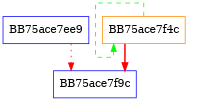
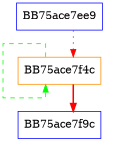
edge "BB75ace7ee9" -> "BB75ace7f9c": now "BB75ace7ee9" -> "BB75ace7f4c"
